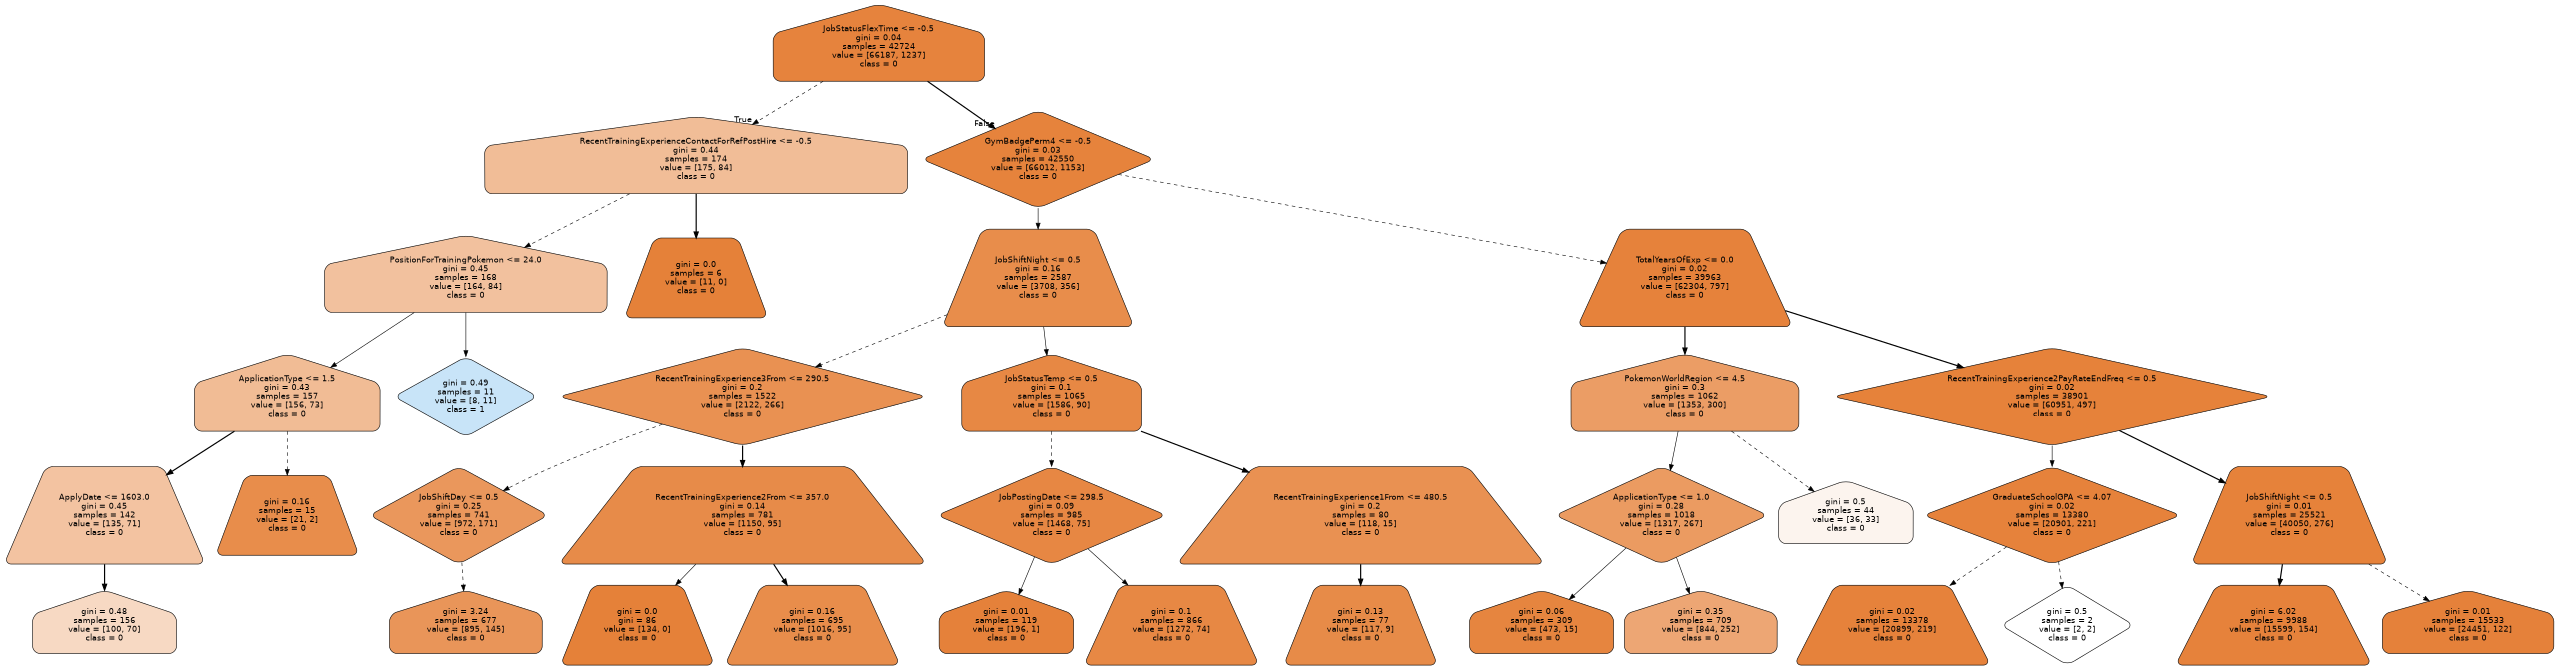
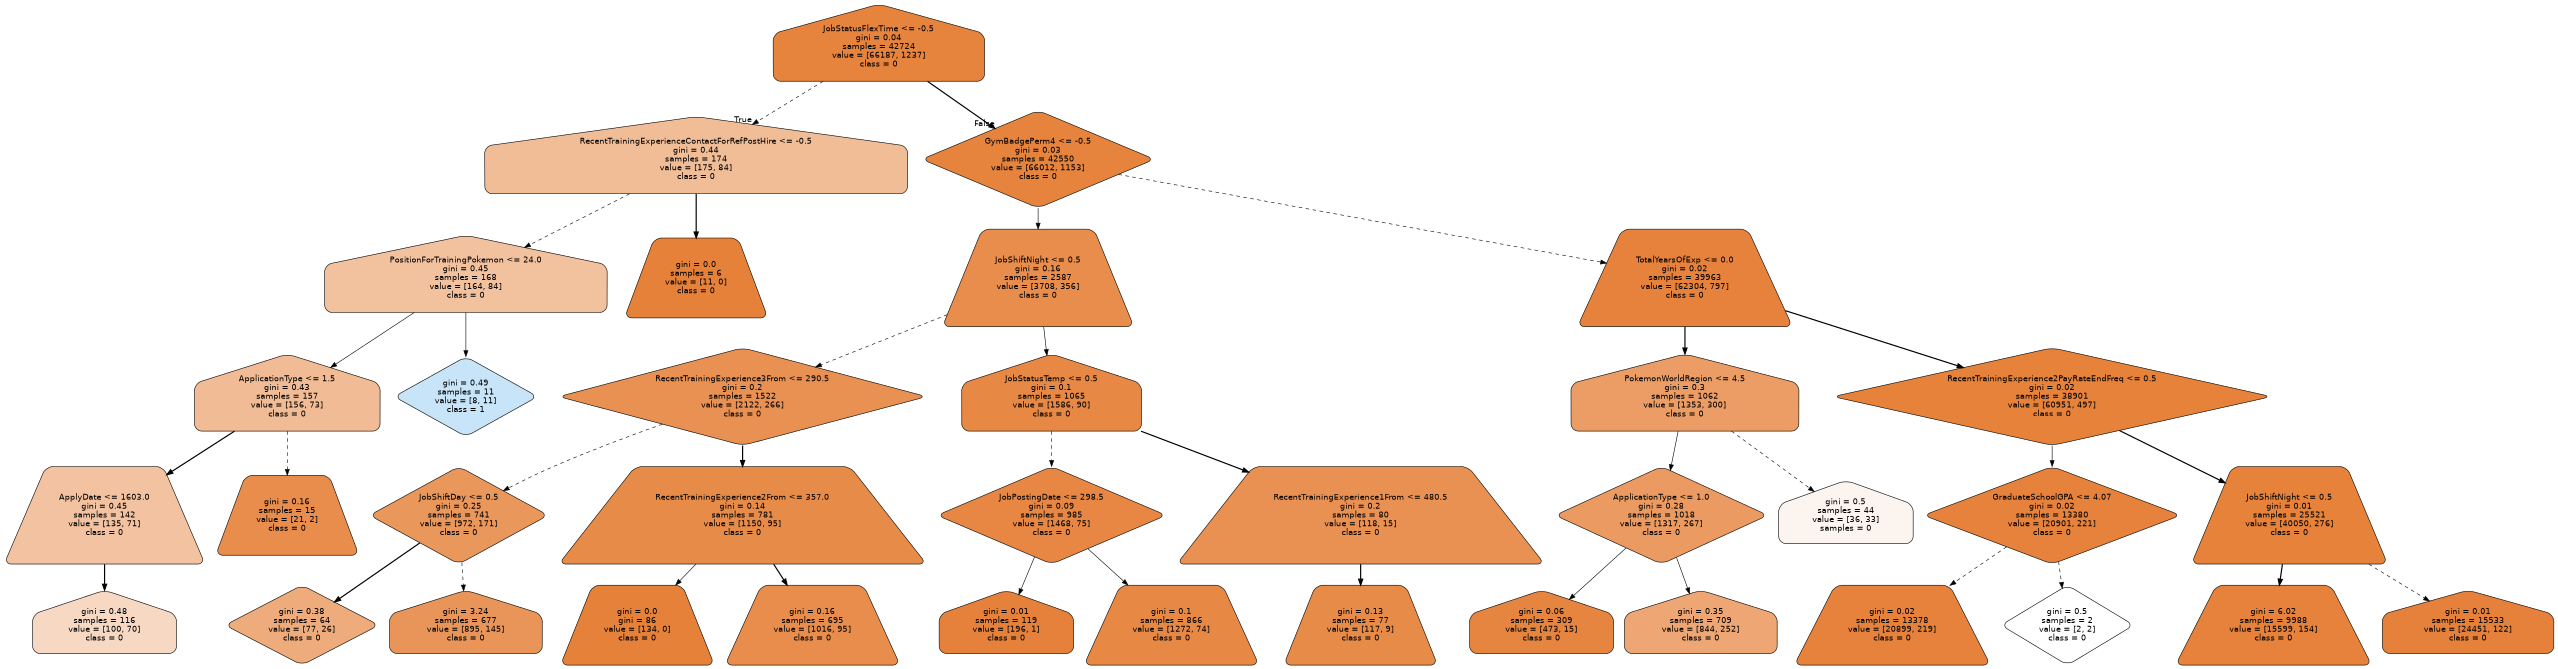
node "gini = 0.5 samples = 44 value = [36, 33] class = 0": label "gini = 0.5 samples = 44 value = [36, 33] class = 0" -> "gini = 0.5 samples = 44 value = [36, 33] samples = 0"
node "gini = 0.48 samples = 156 value = [100, 70] class = 0": label "gini = 0.48 samples = 156 value = [100, 70] class = 0" -> "gini = 0.48 samples = 116 value = [100, 70] class = 0"
node "gini = 0.38 samples = 64 value = [77, 26] class = 0": added
